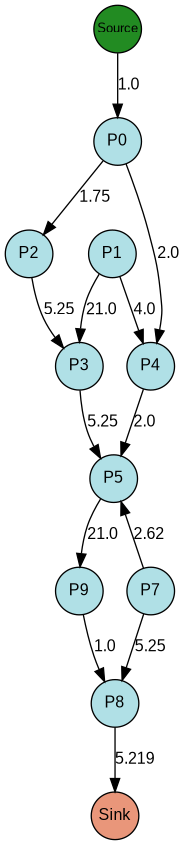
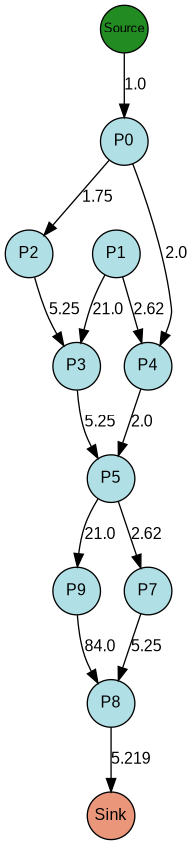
edge "P1" -> "P4": label "4.0" -> "2.62"
edge "P7" -> "P5": reversed
edge "P9" -> "P8": label "1.0" -> "84.0"
